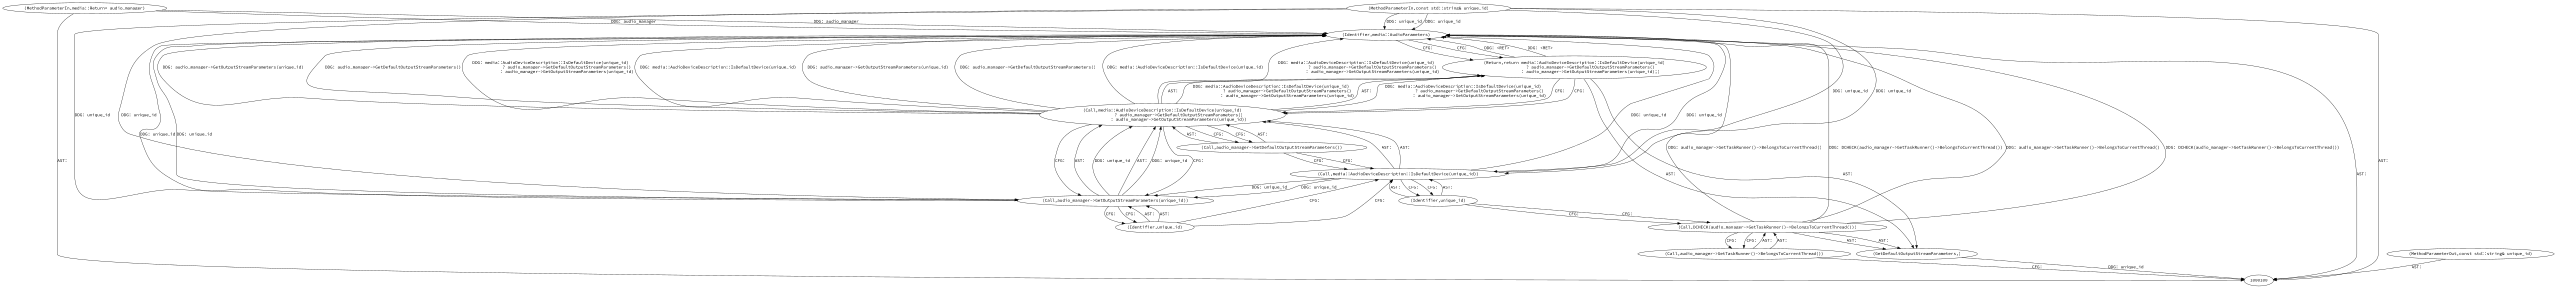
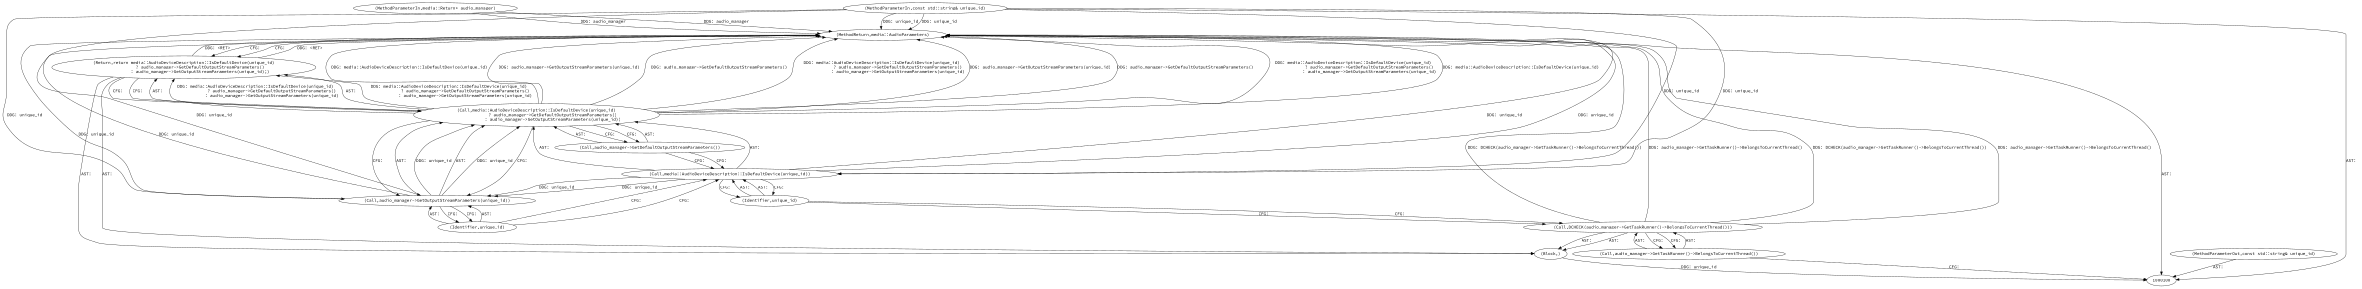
node "(Identifier,media::AudioParameters)": label "(Identifier,media::AudioParameters)" -> "(MethodReturn,media::AudioParameters)"
node "(GetDefaultOutputStreamParameters,)": label "(GetDefaultOutputStreamParameters,)" -> "(Block,)"
edge "(MethodParameterIn,media::Return* audio_manager)" -> "1000100": removed, label "AST:"
